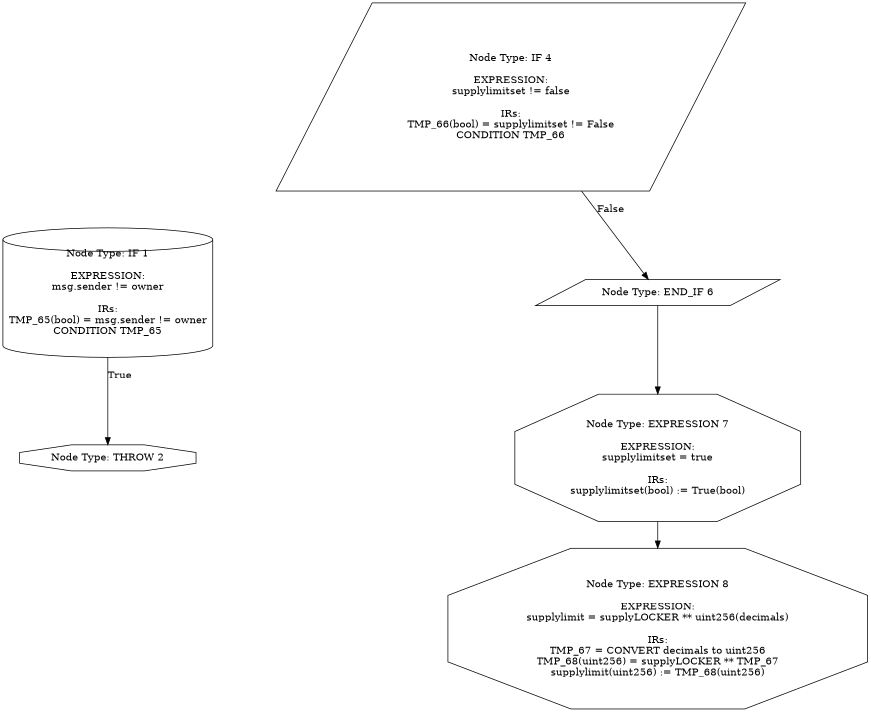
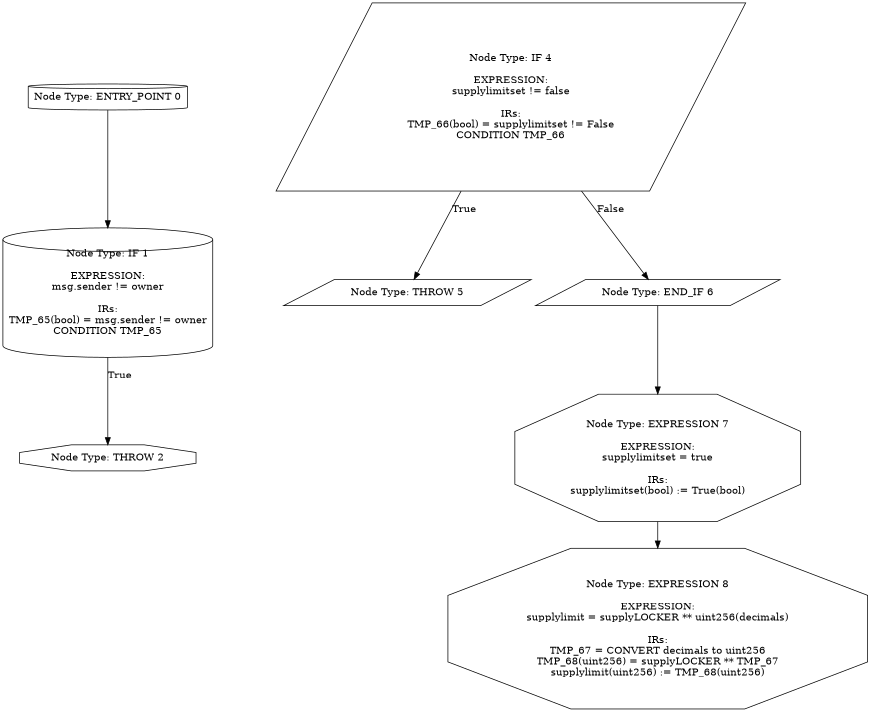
node "Node Type: ENTRY_POINT 0": added
node "Node Type: THROW 5": added
